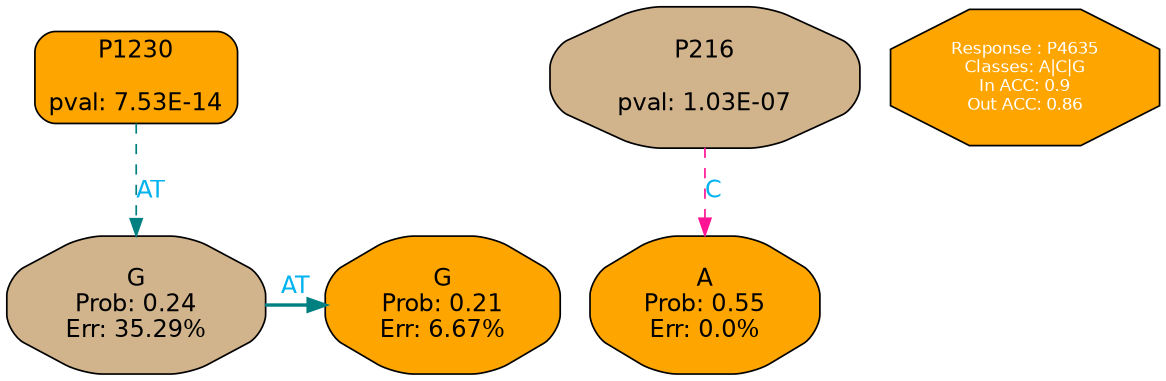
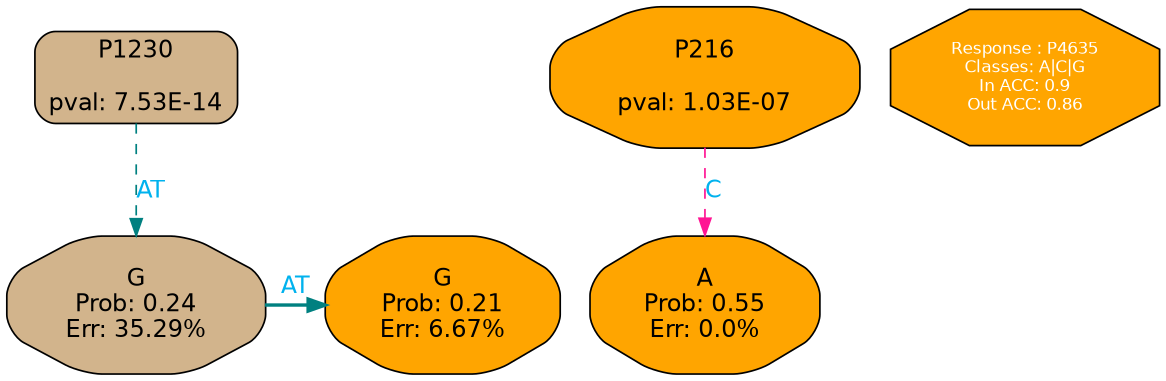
node "P1230 pval: 7.53E-14": fillcolor orange -> tan
node "P216 pval: 1.03E-07": fillcolor tan -> orange
